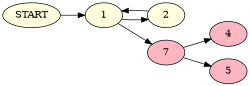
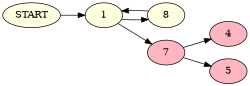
node "2": label "2" -> "8"
